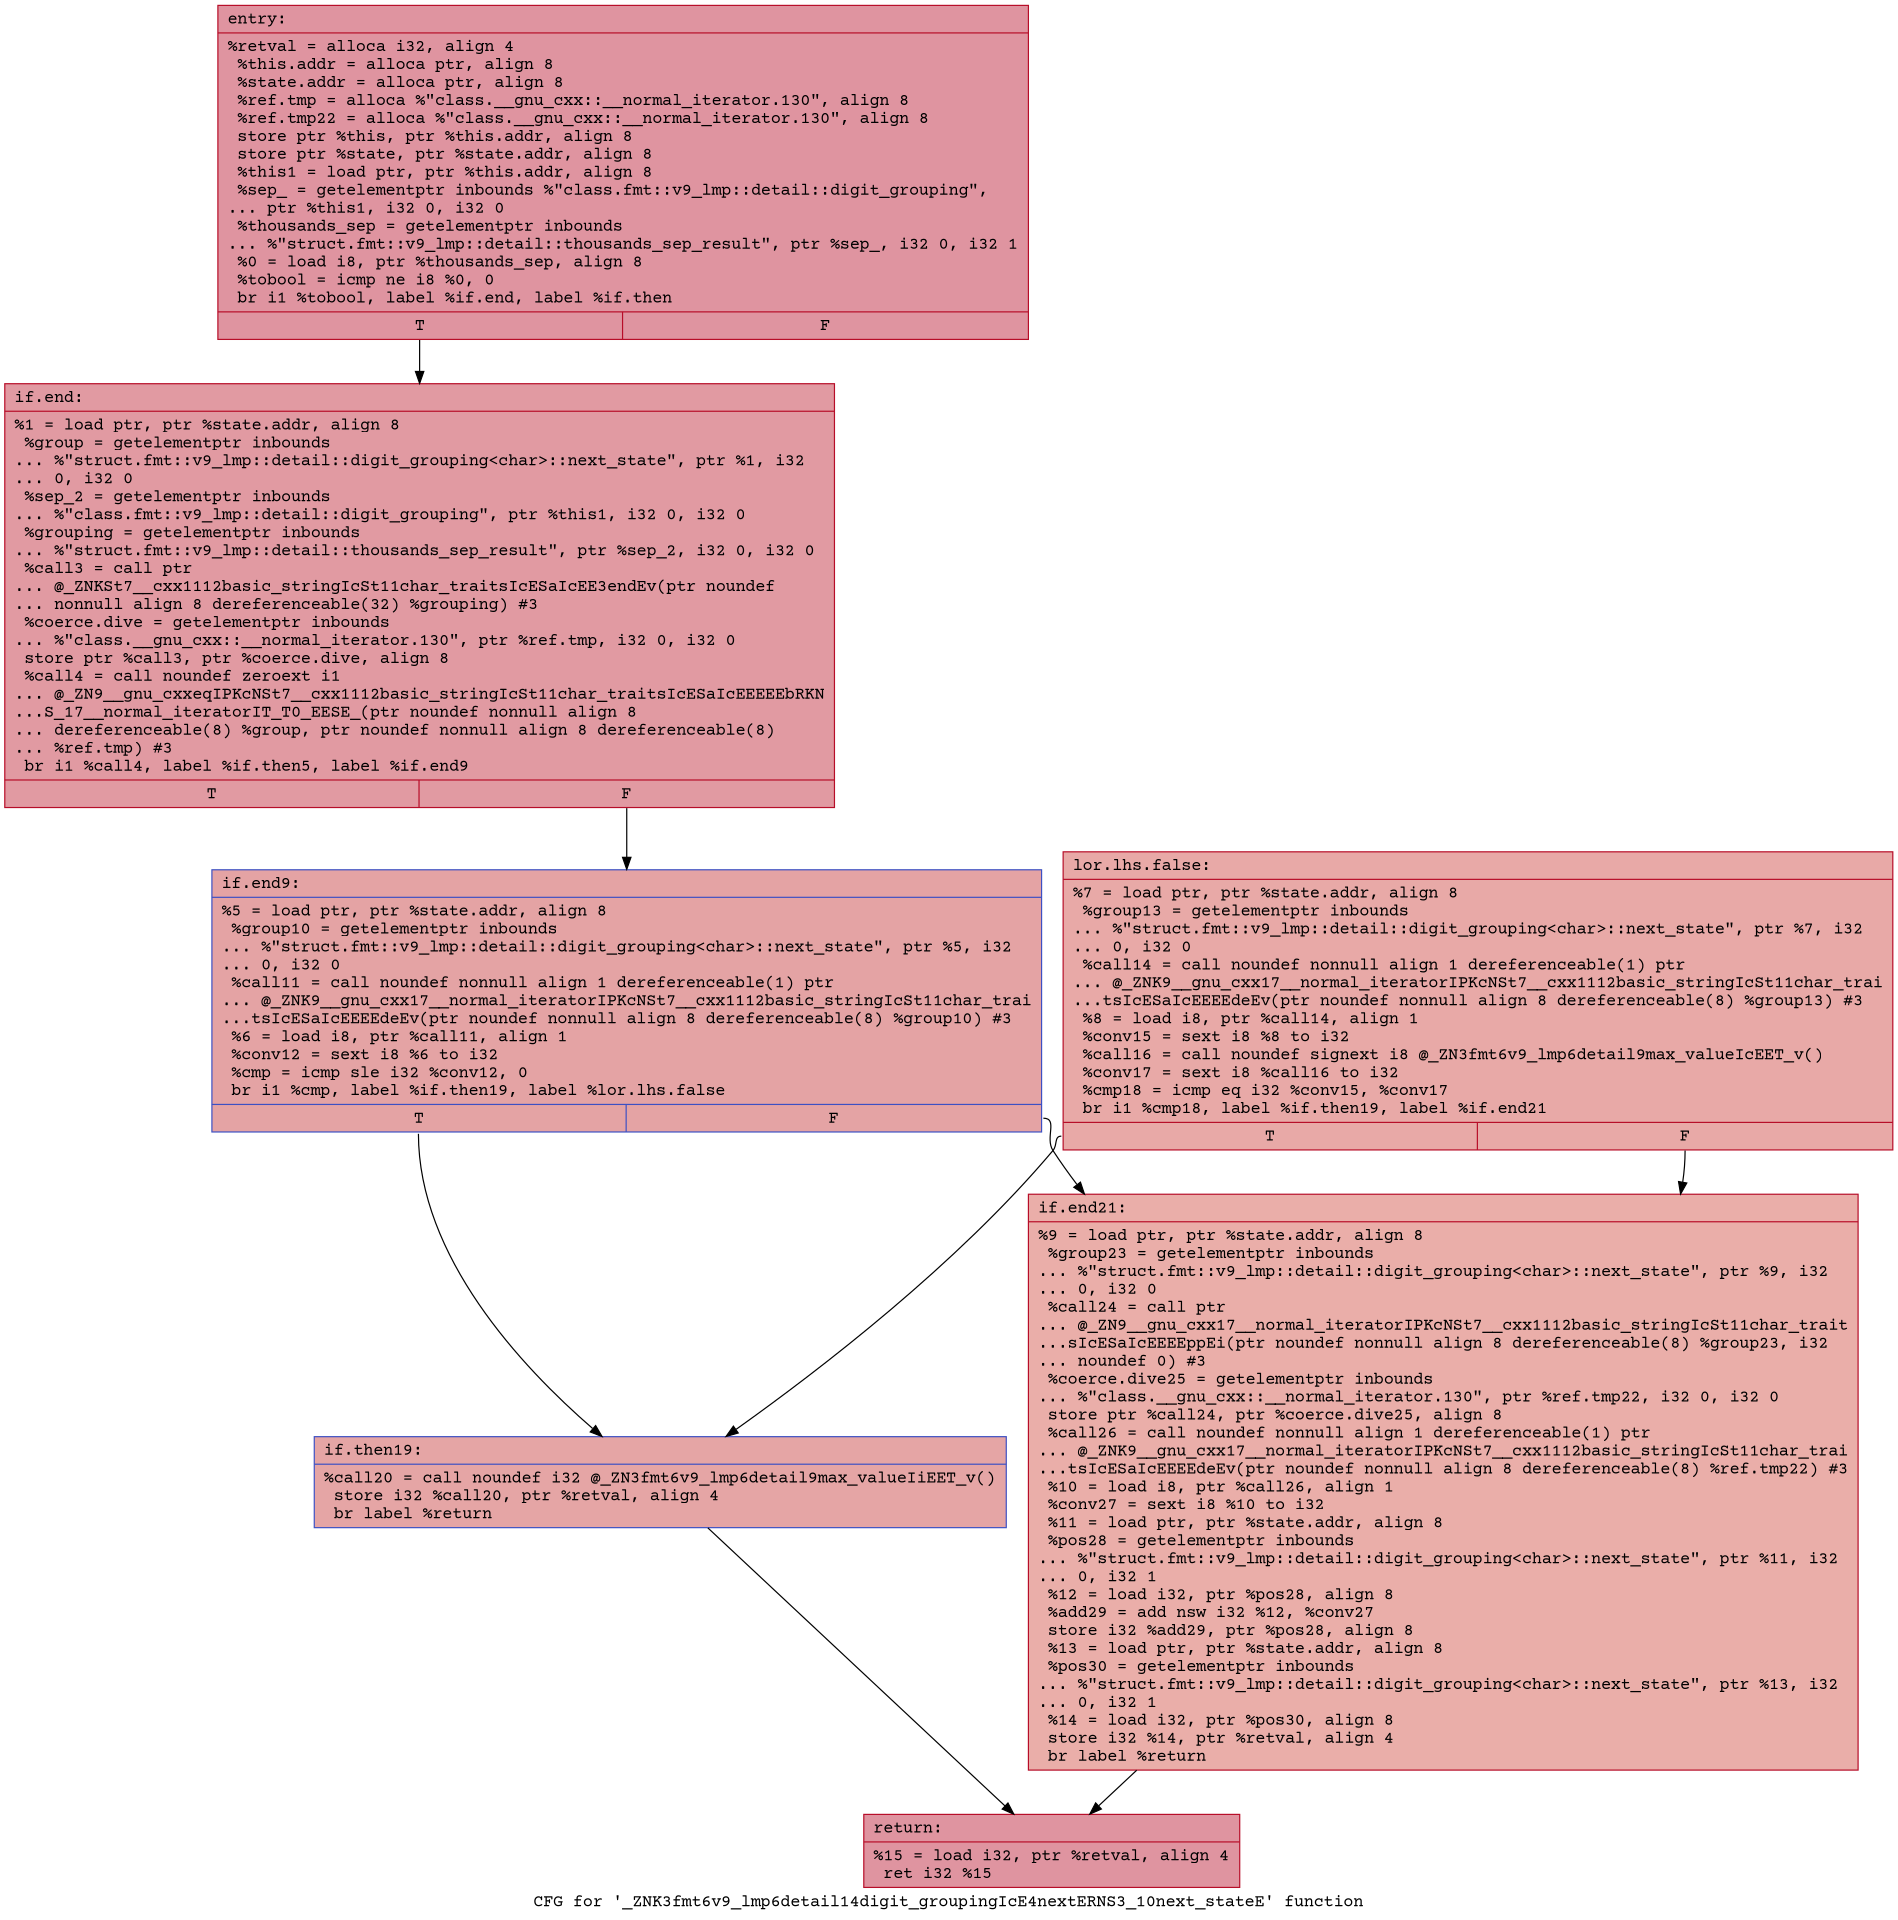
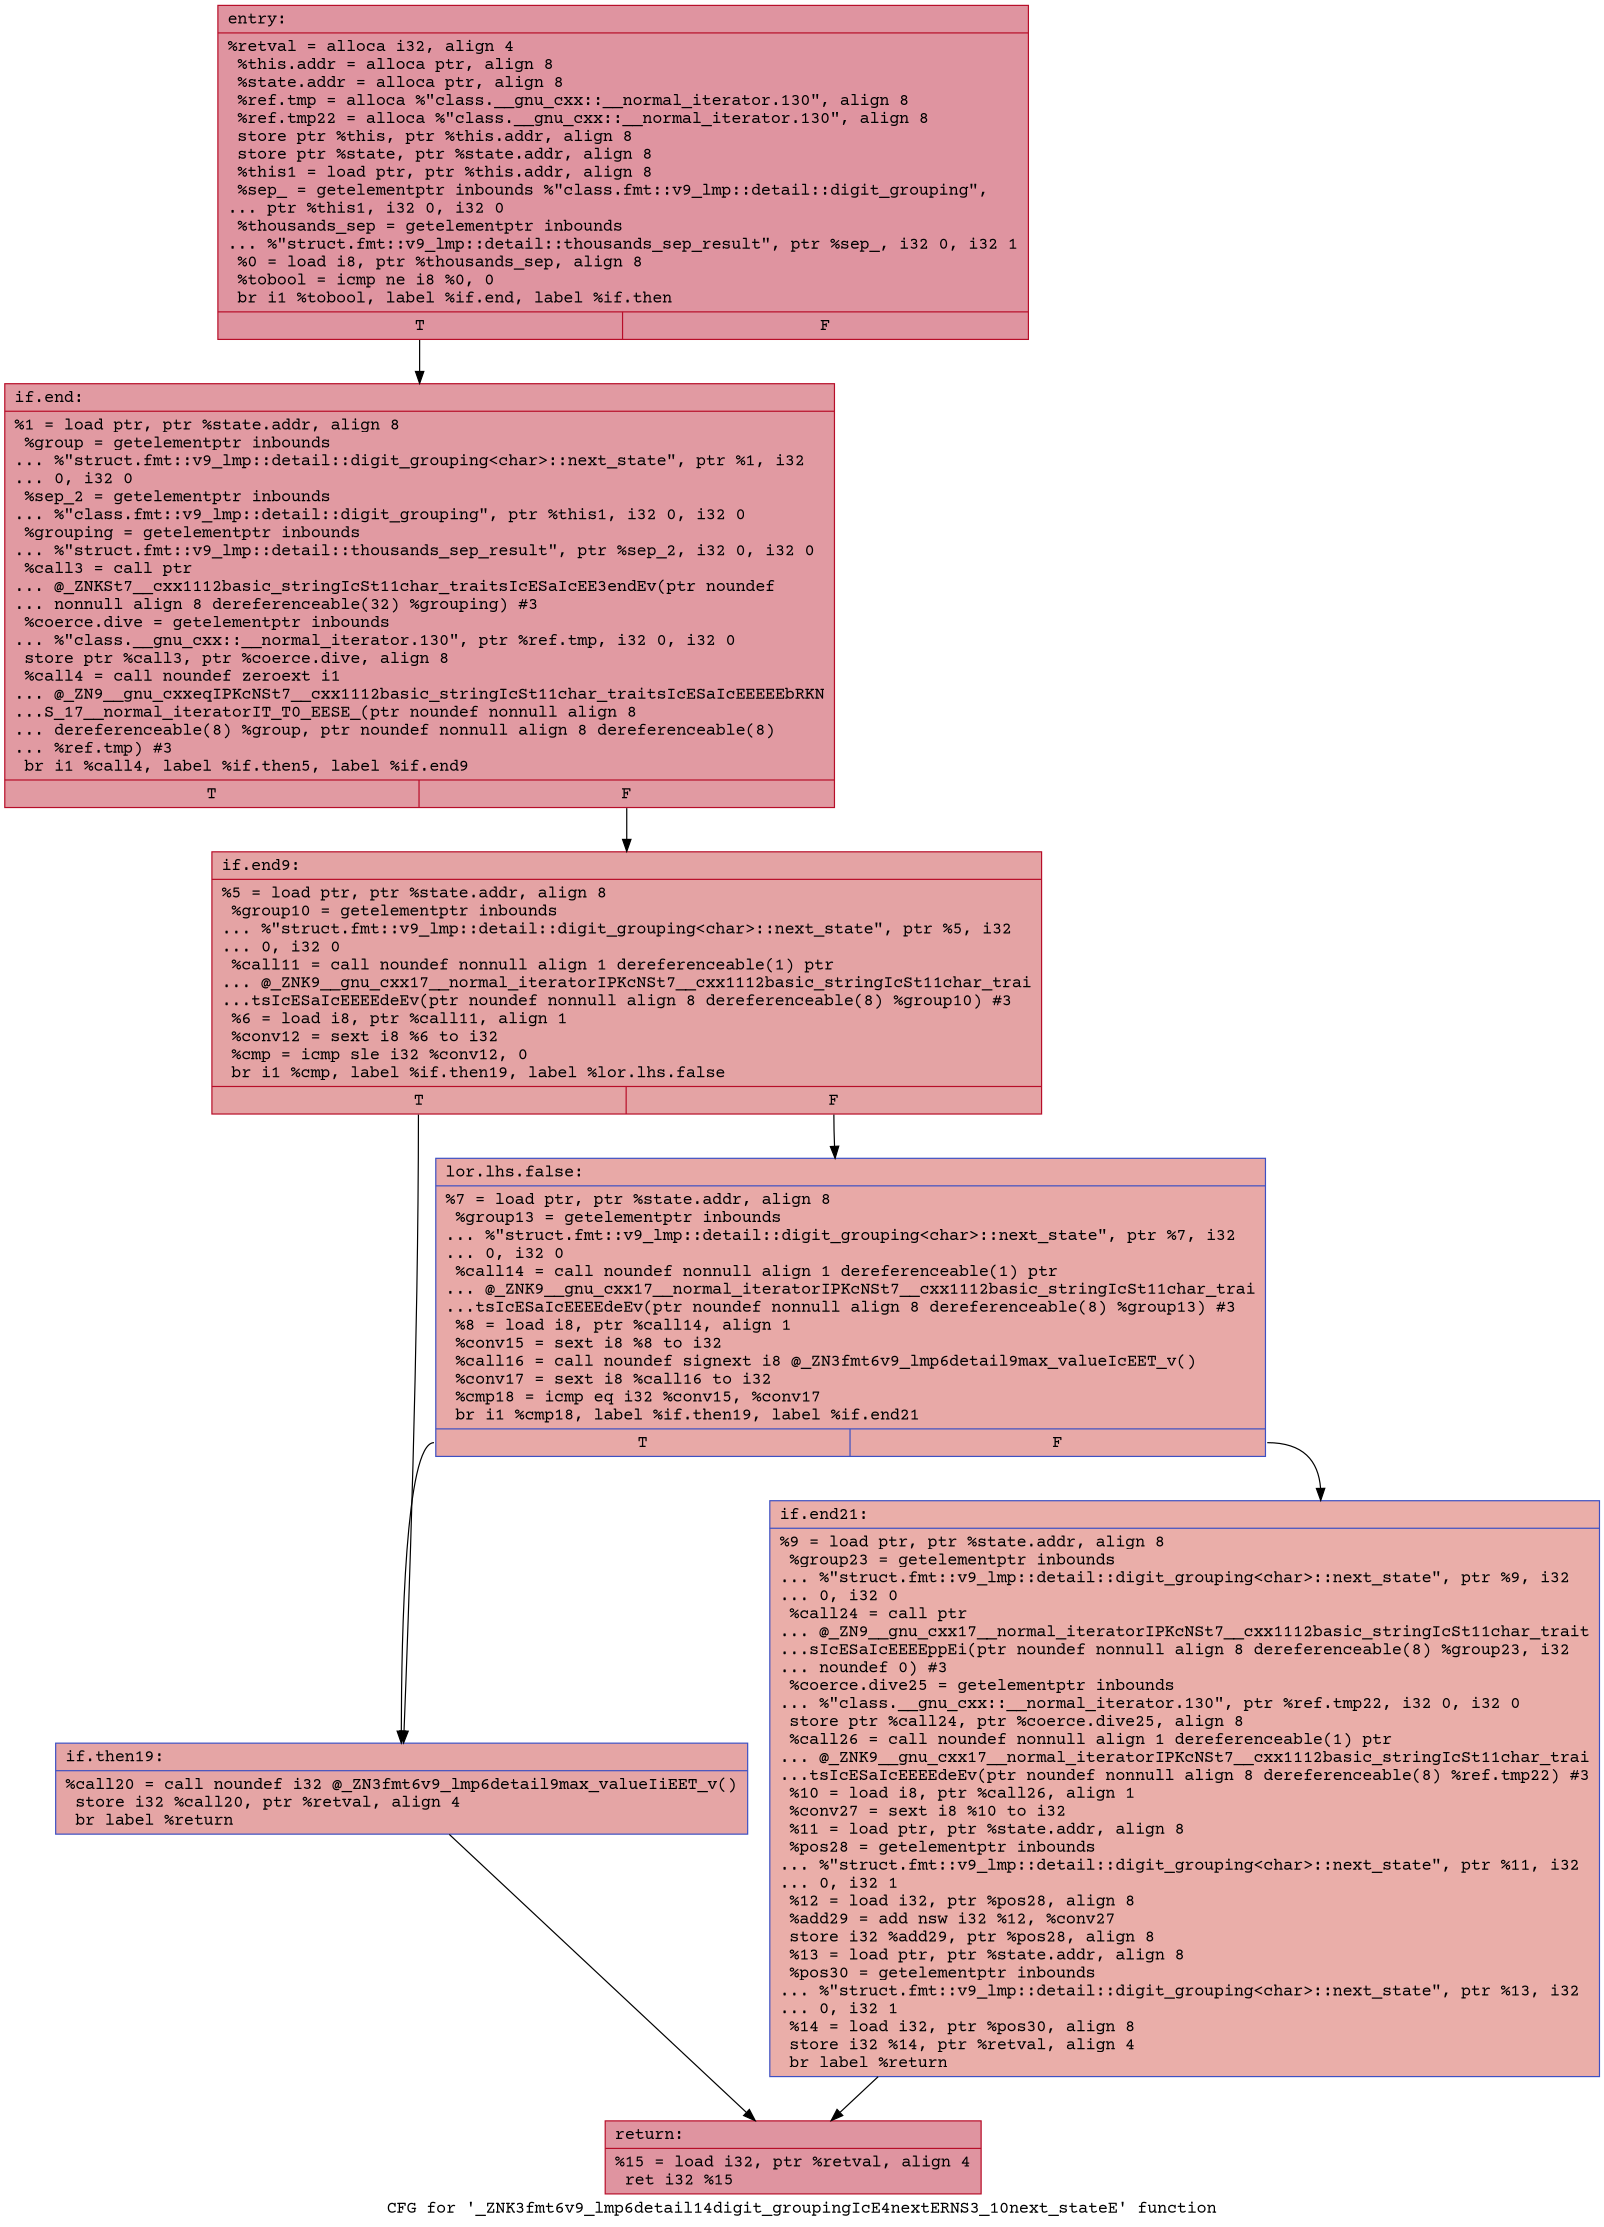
node "if.end9:": color #3d50c3ff -> #b70d28ff
node "lor.lhs.false:": color #b70d28ff -> #3d50c3ff
edge "if.end9:" -> "if.end21:": now "if.end9:" -> "lor.lhs.false:"
node "if.end21:": color #b70d28ff -> #3d50c3ff
